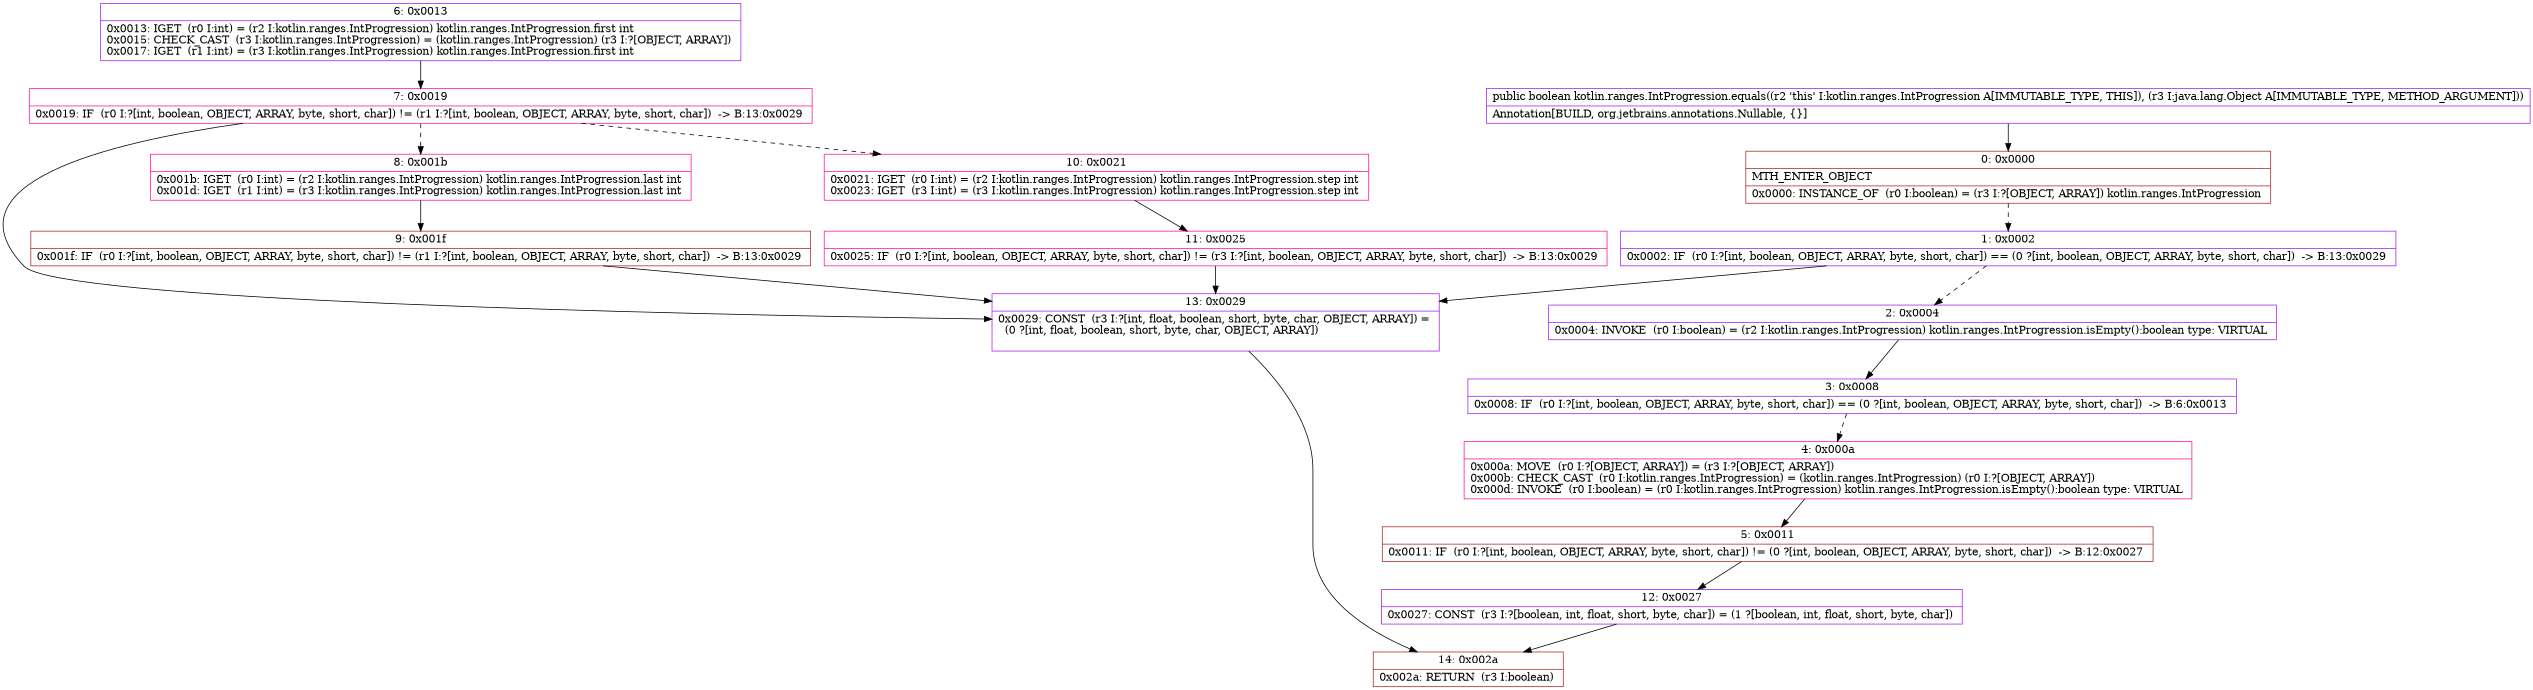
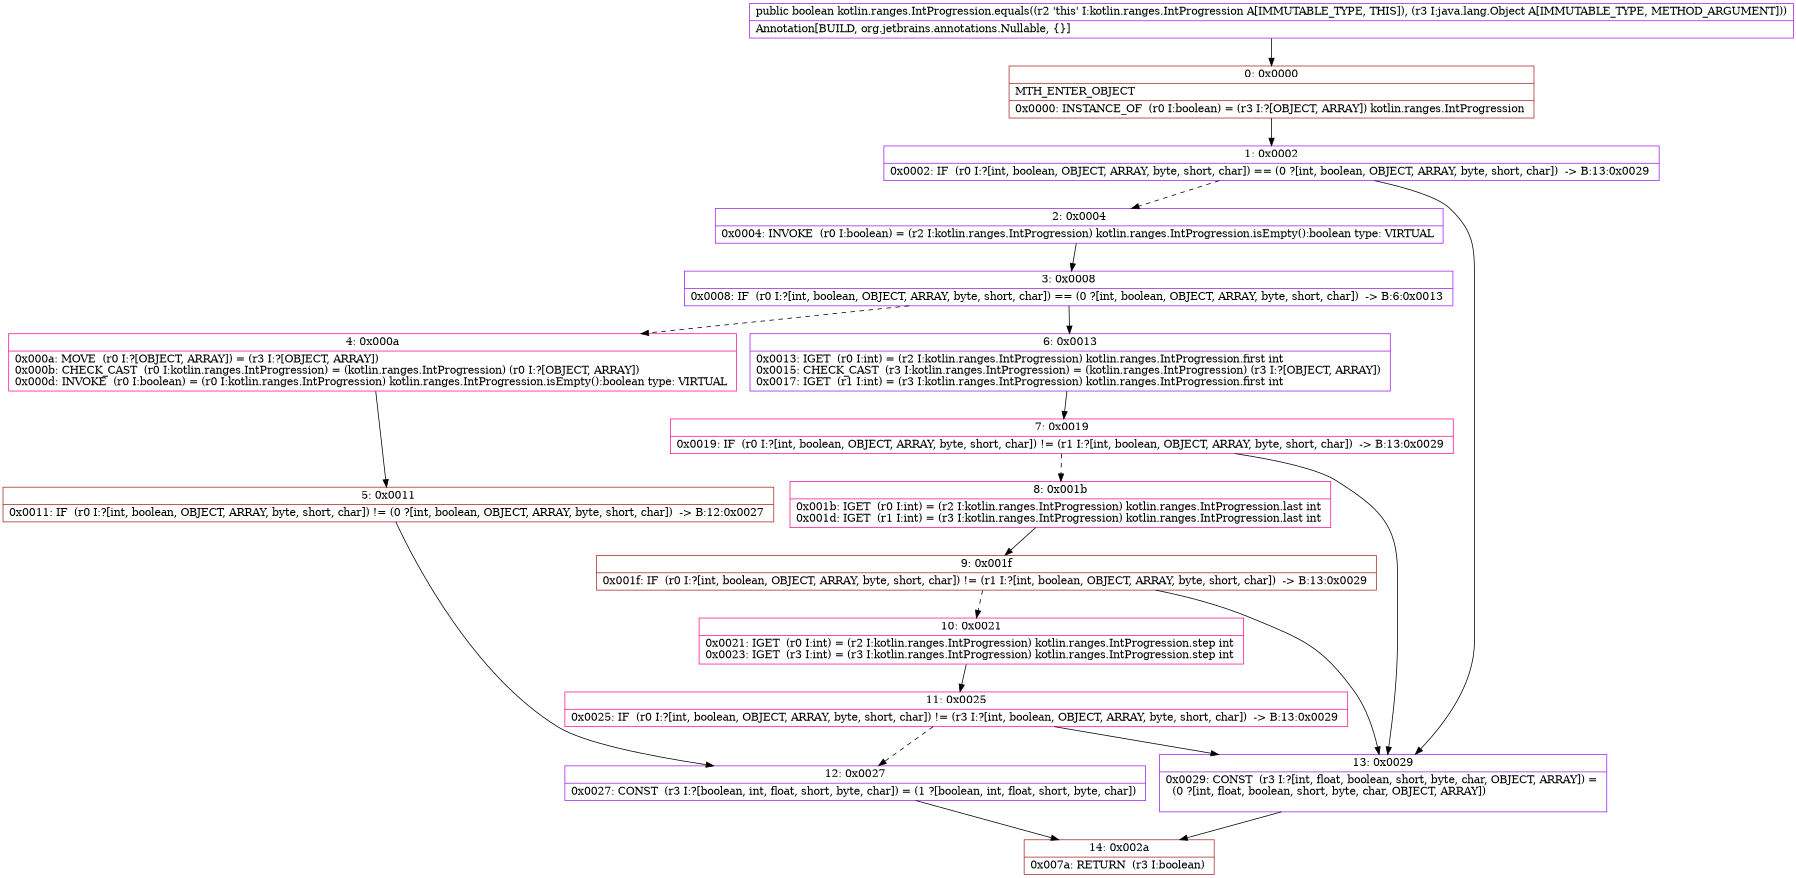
edge "7: 0x0019" -> "10: 0x0021": now "9: 0x001f" -> "10: 0x0021"
edge "0: 0x0000" -> "1: 0x0002": style dashed -> solid
edge "3: 0x0008" -> "6: 0x0013": added
node "14: 0x002a": text "0x002a: RETURN  (r3 I:boolean)" -> "0x007a: RETURN  (r3 I:boolean)"
edge "11: 0x0025" -> "12: 0x0027": added
